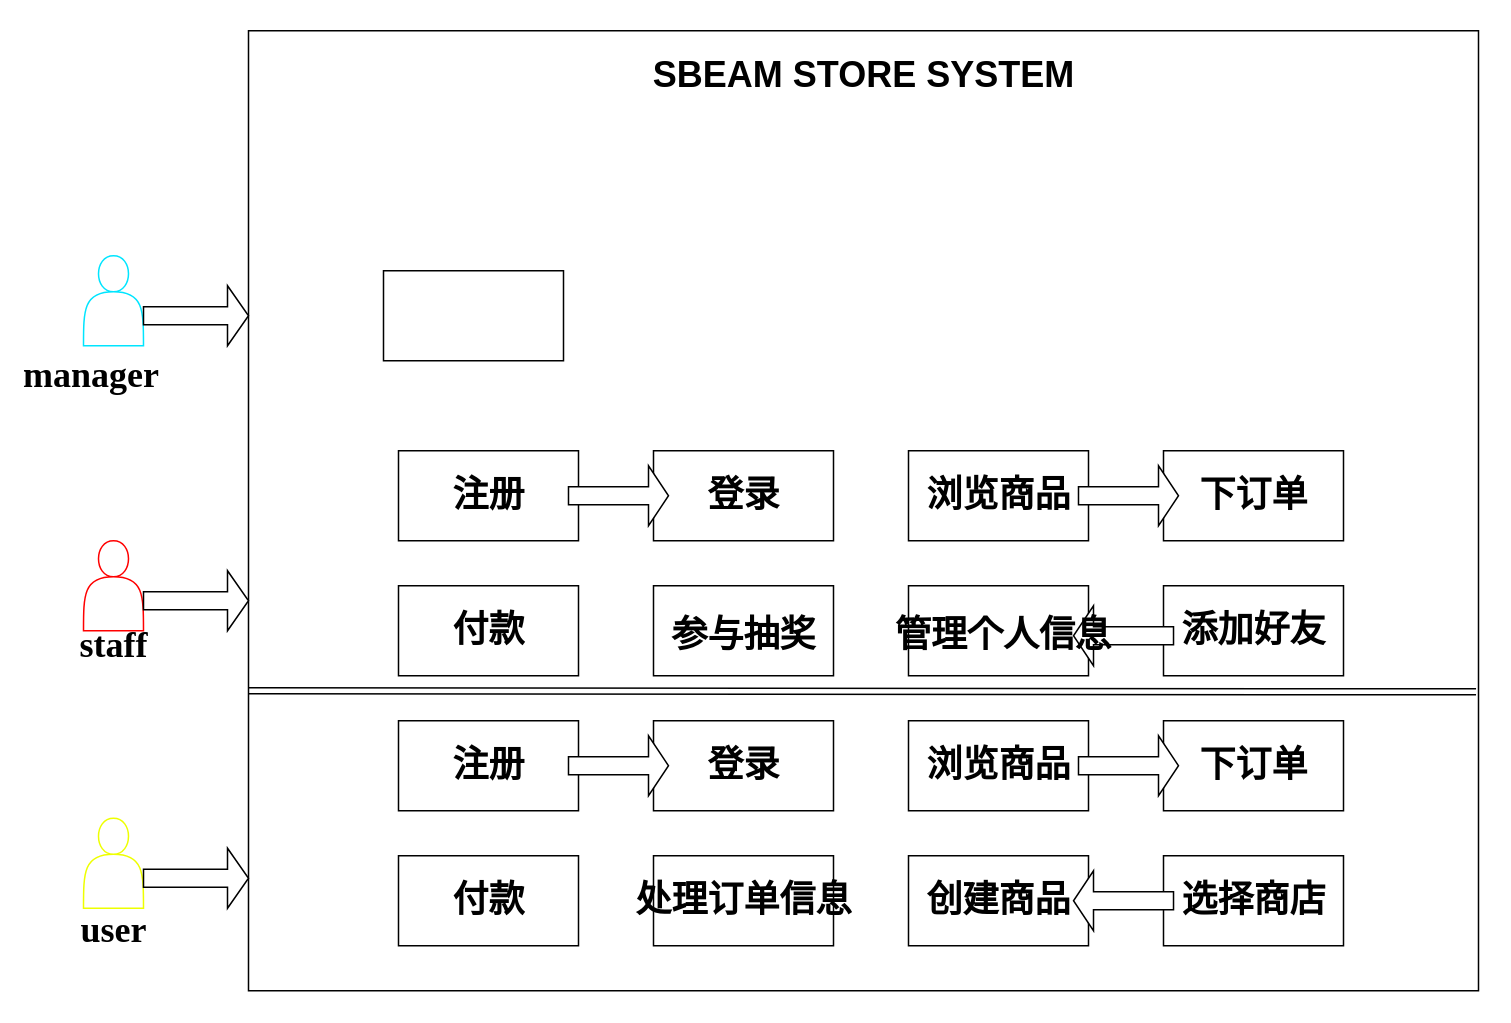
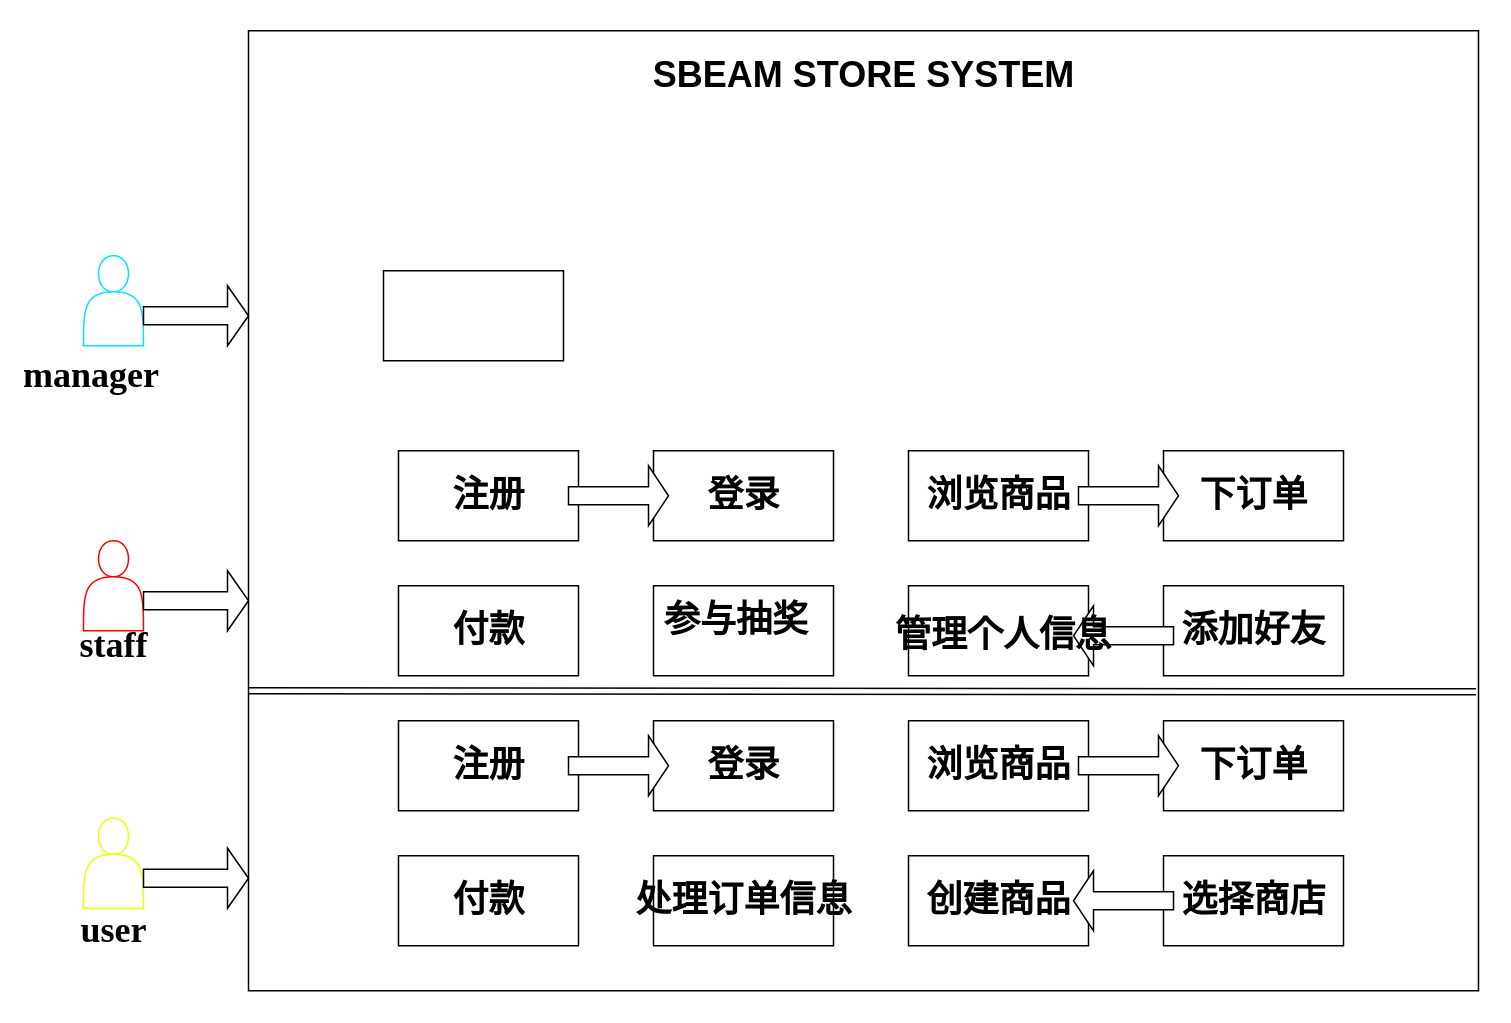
node "参与抽奖": moved (743, 636) -> (736, 621)
